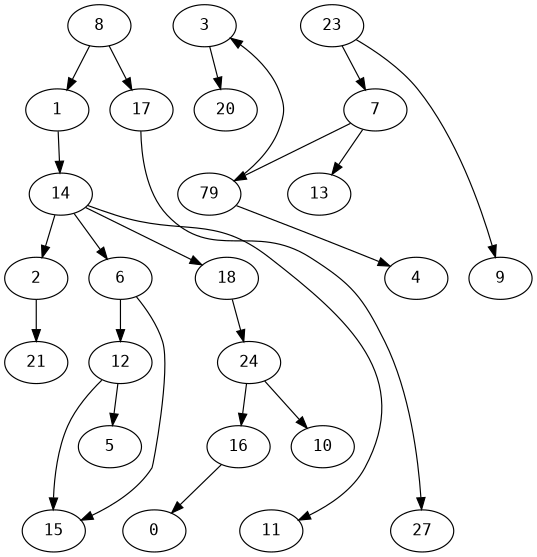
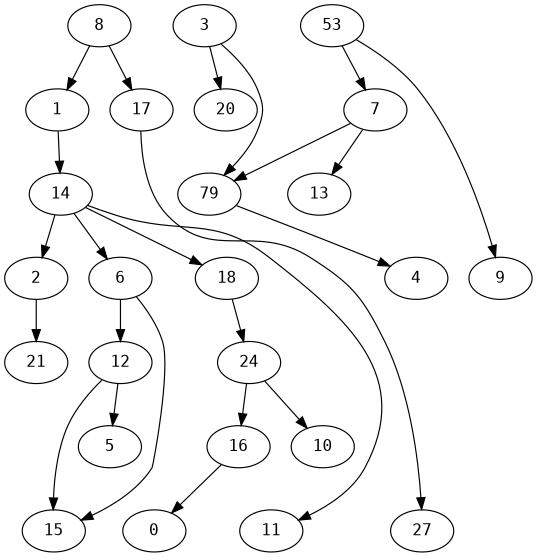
node "23": label "23" -> "53"
edge "79" -> "3": reversed
